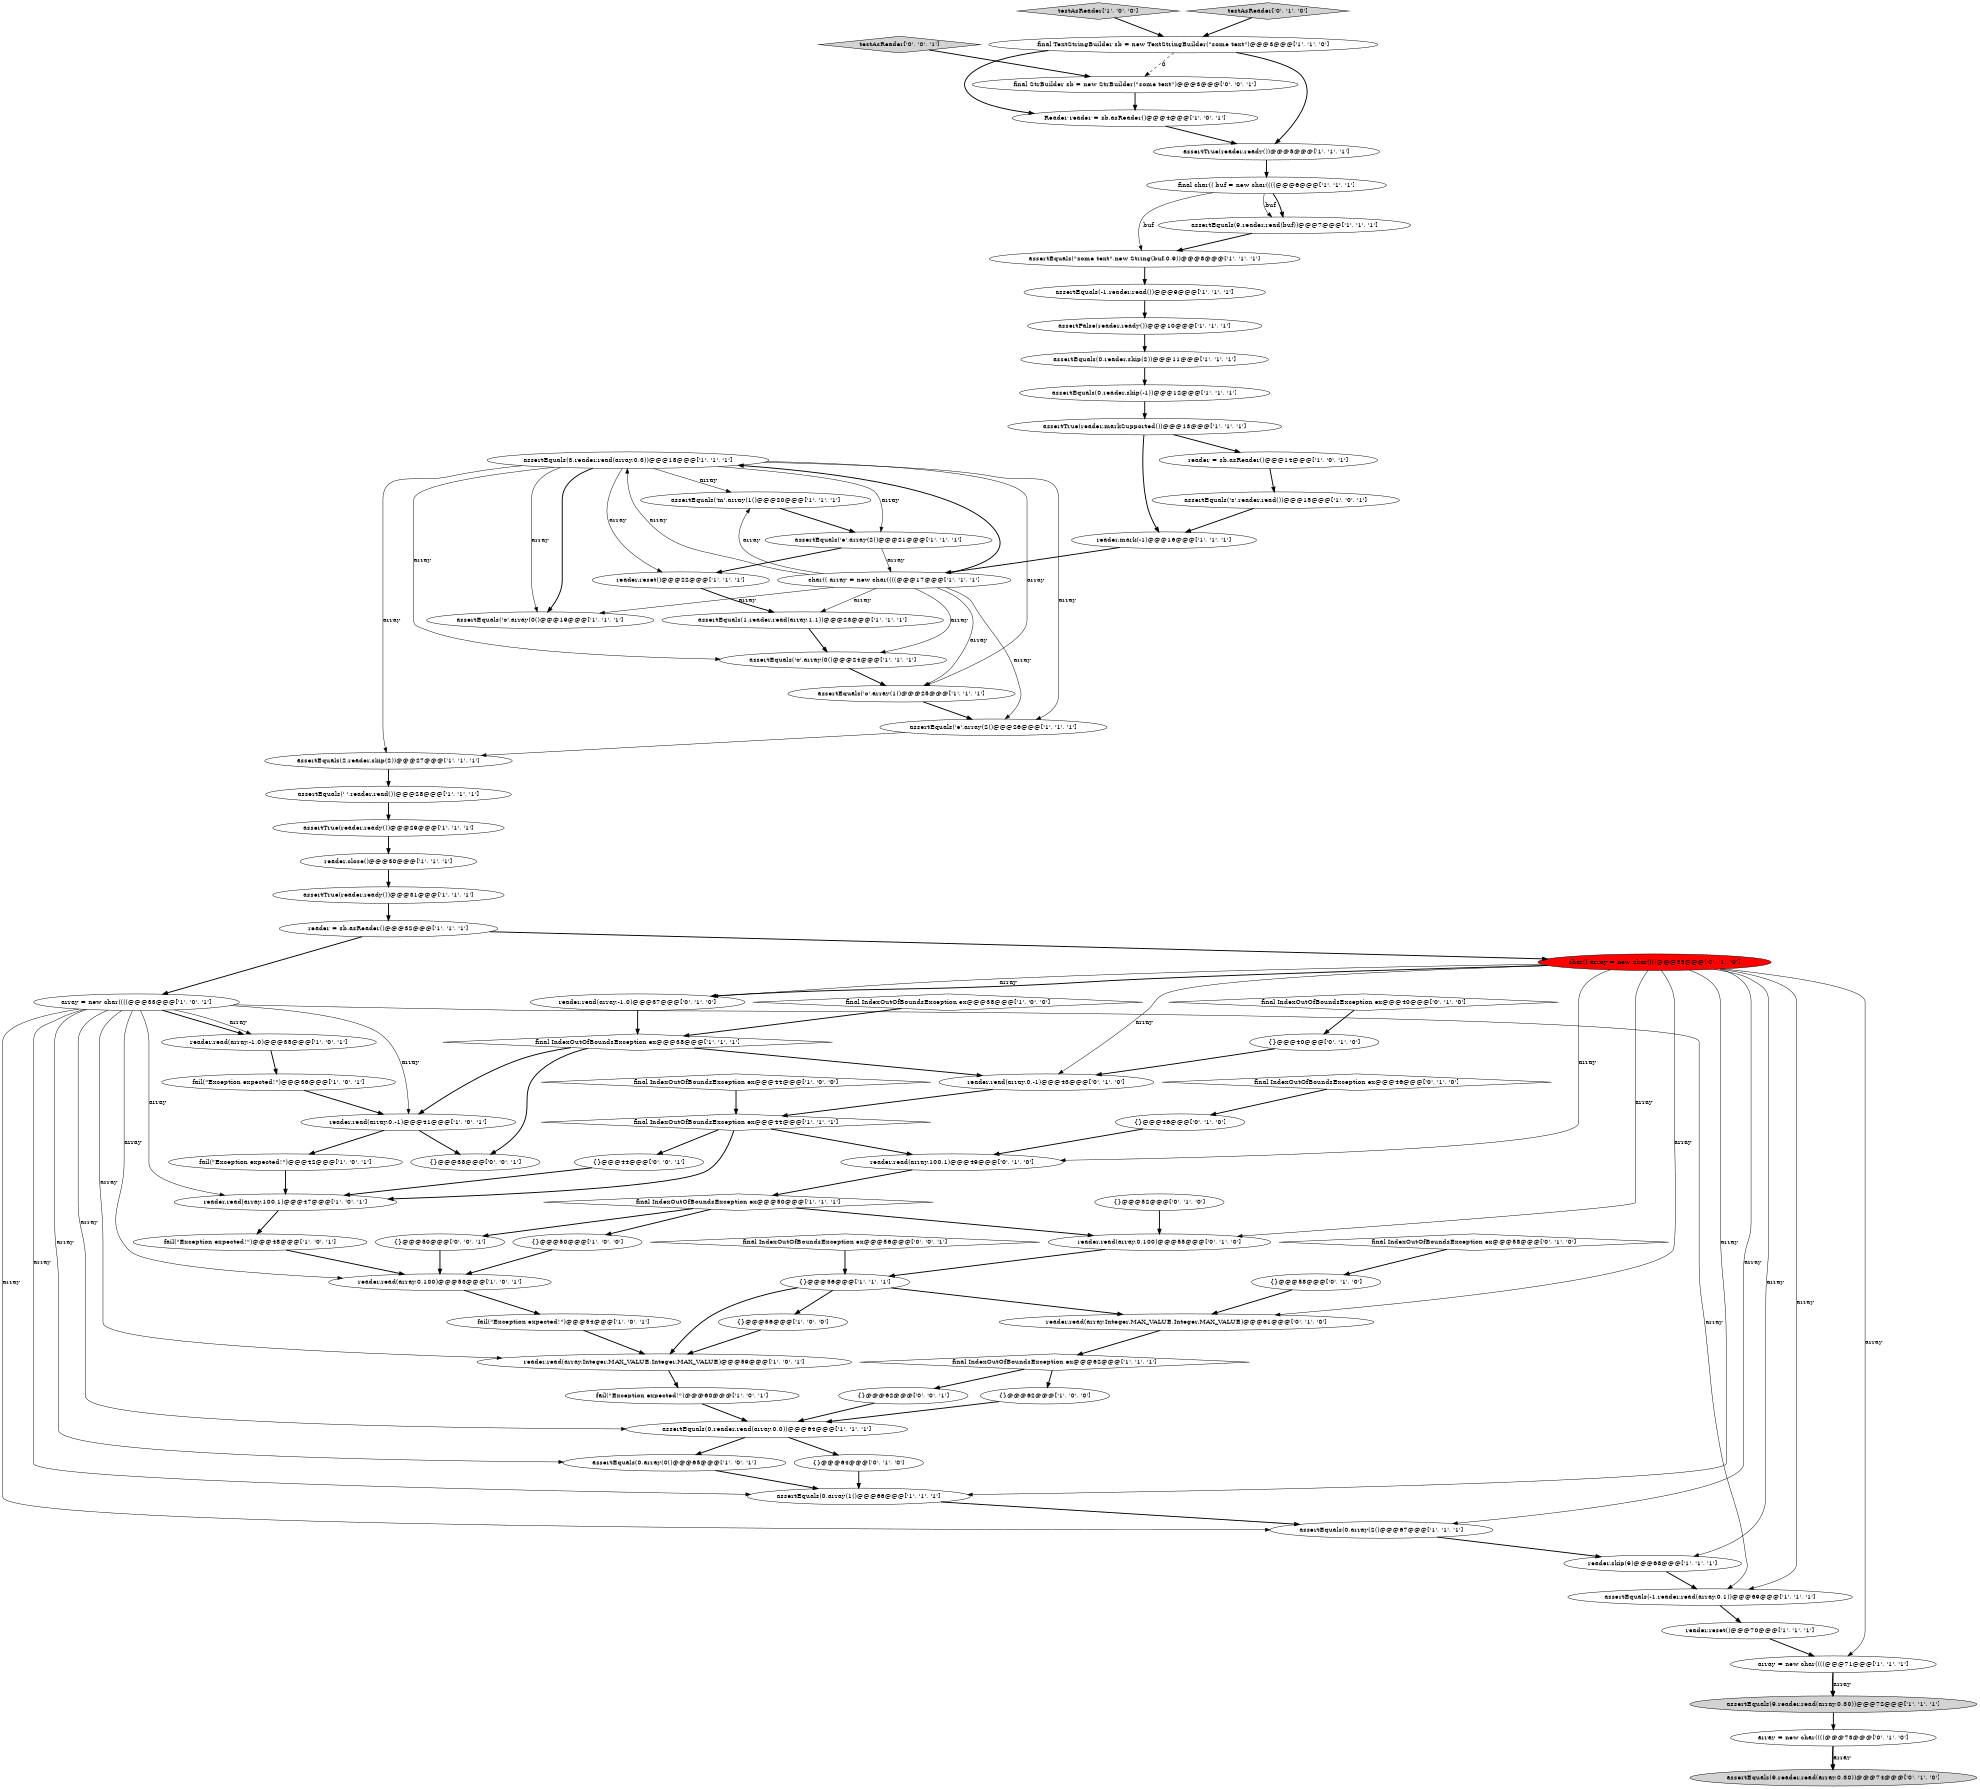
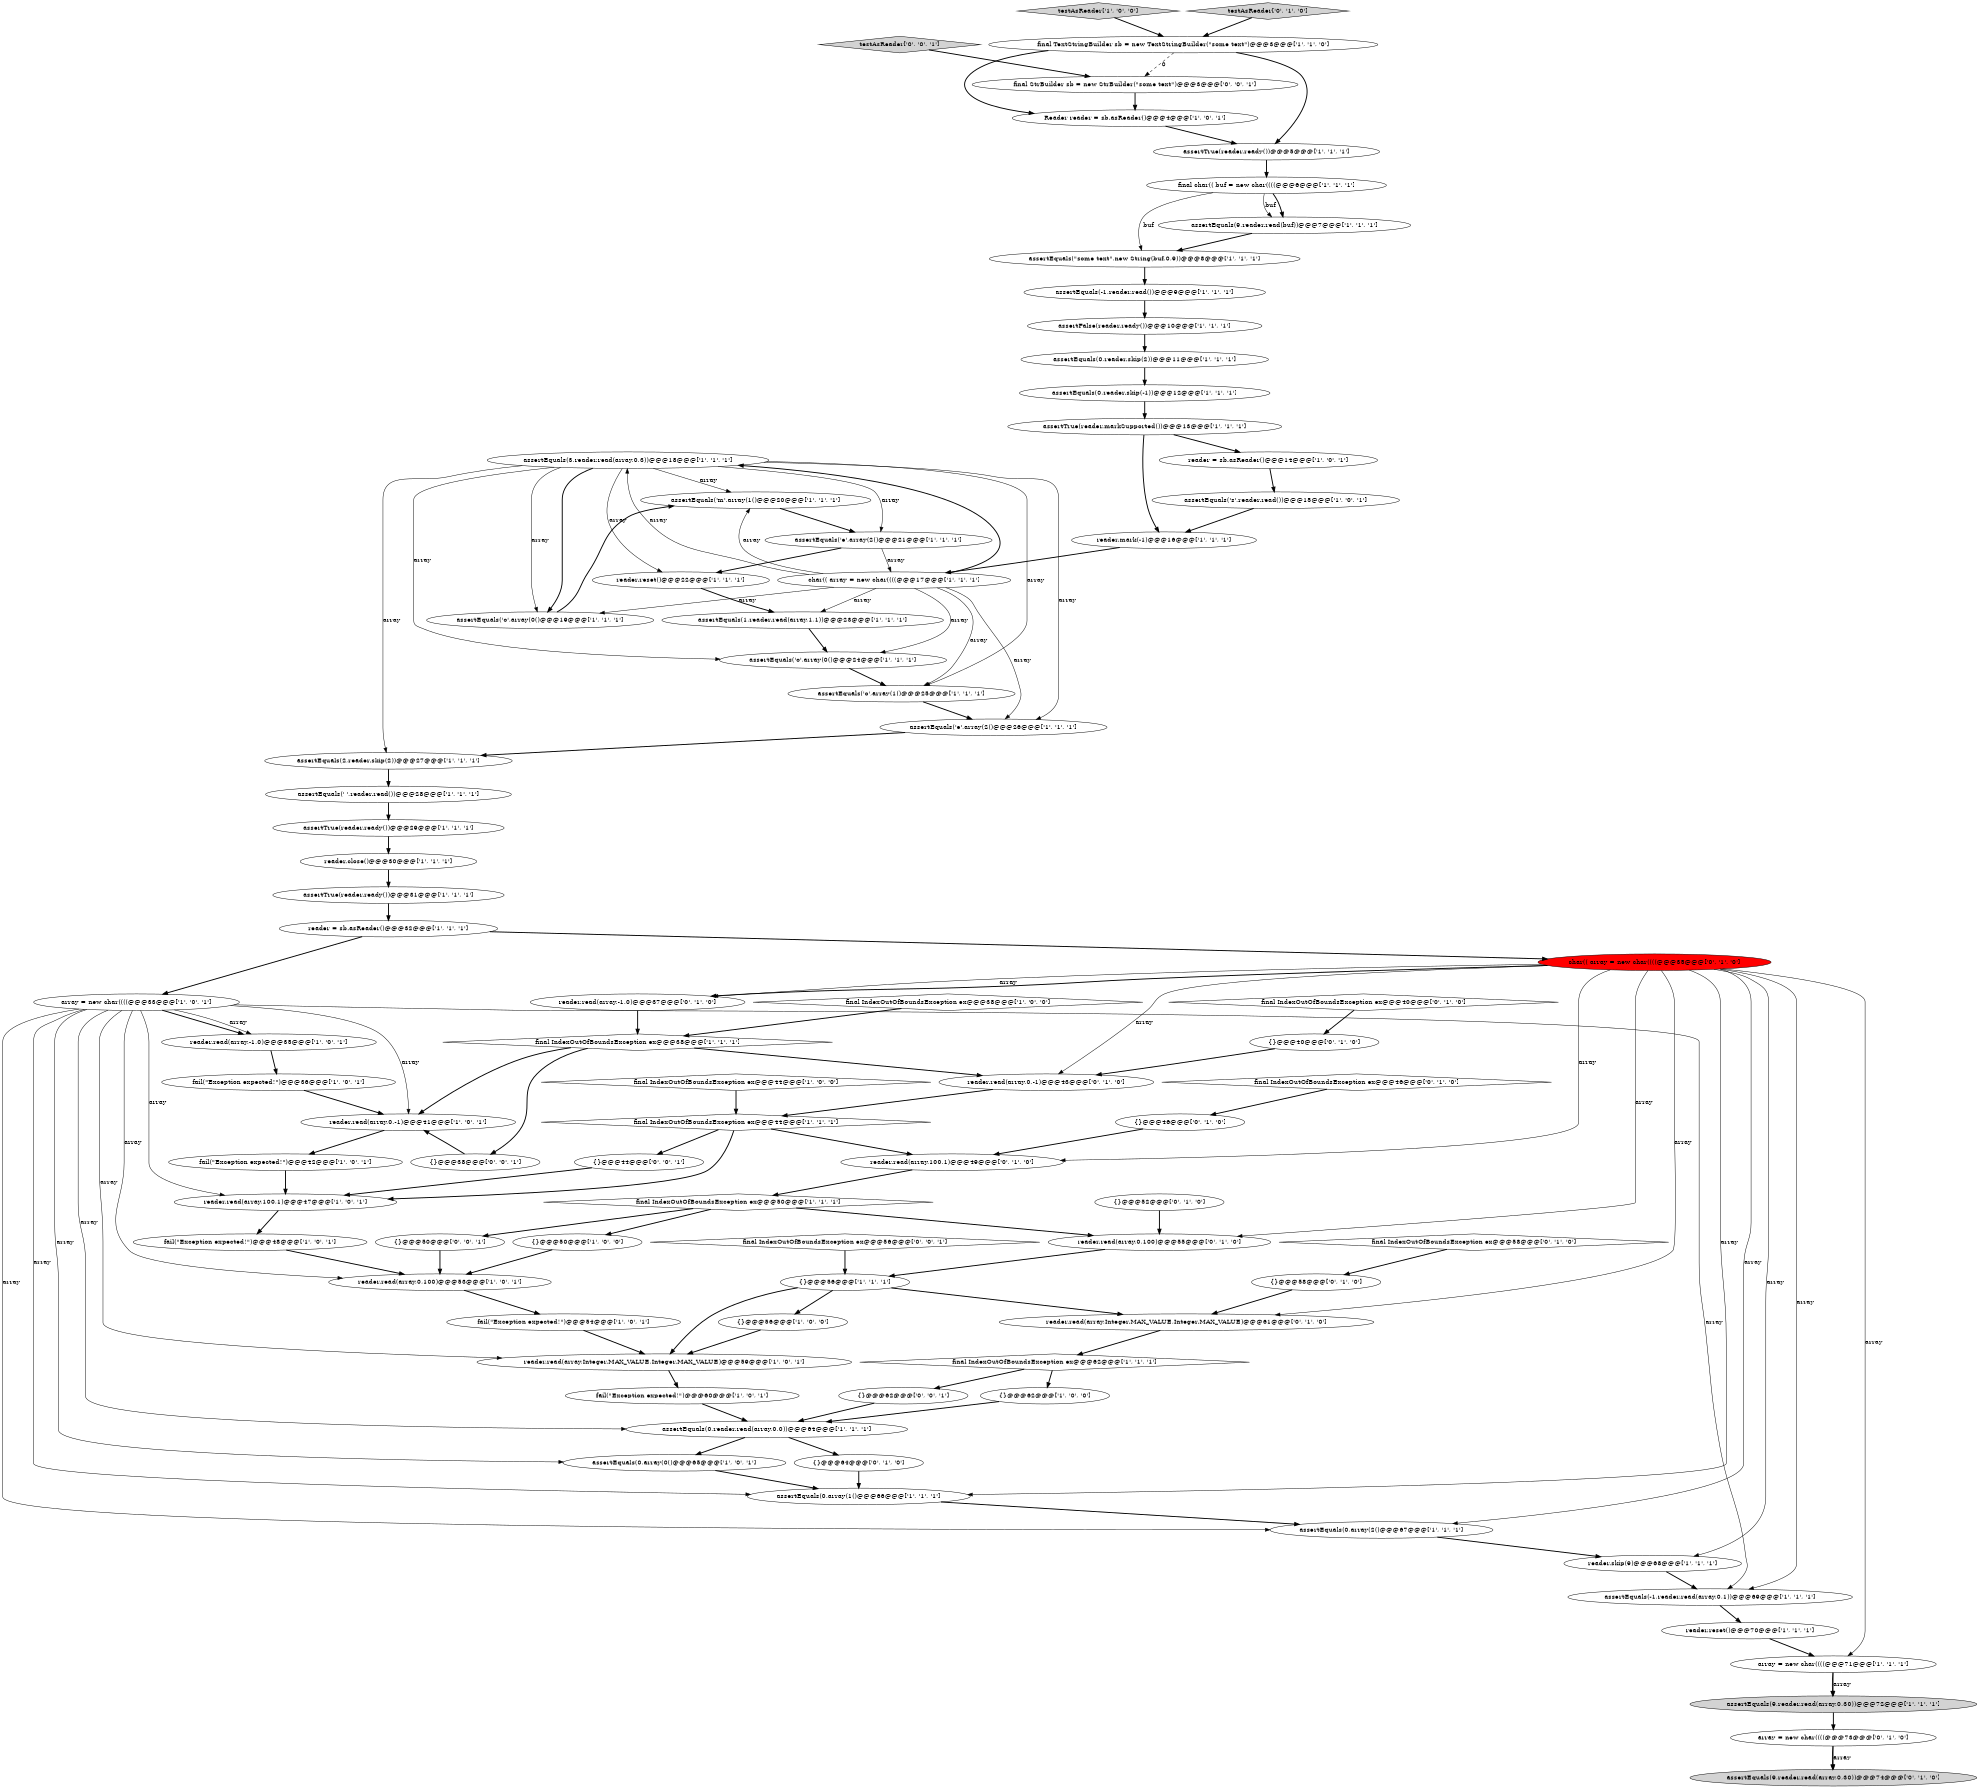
edge "assertEquals('o',array(0()@@@19@@@['1', '1', '1']" -> "assertEquals('m',array(1()@@@20@@@['1', '1', '1']": added
edge "assertEquals('e',array(2()@@@26@@@['1', '1', '1']" -> "assertEquals(2,reader.skip(2))@@@27@@@['1', '1', '1']": style solid -> bold
edge "reader.read(array,0,-1)@@@41@@@['1', '0', '1']" -> "{}@@@38@@@['0', '0', '1']": reversed
